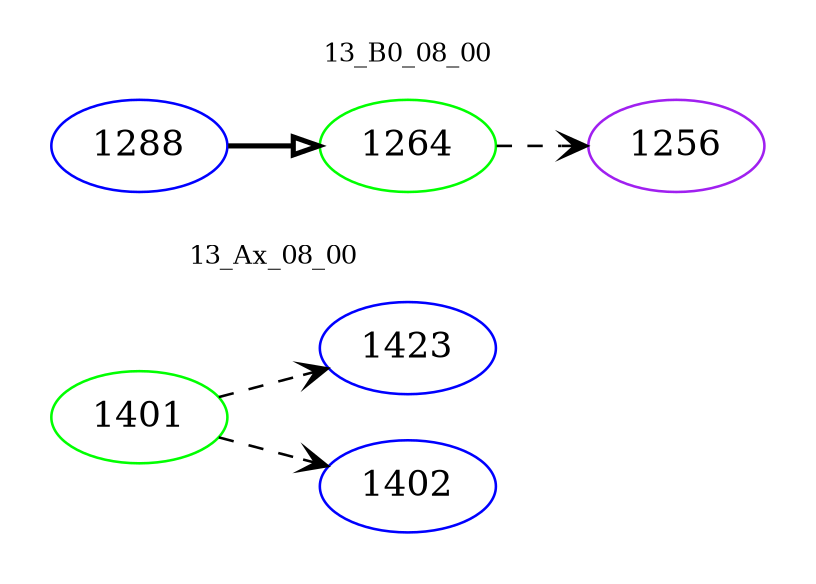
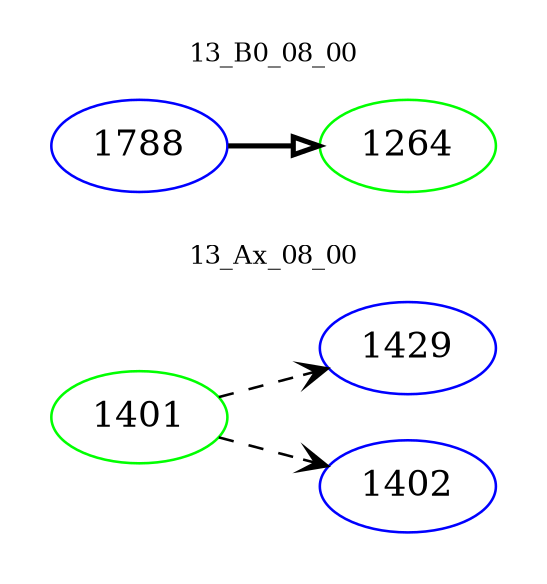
node "1288": label "1288" -> "1788"
node "1256": removed
node "1423": label "1423" -> "1429"
